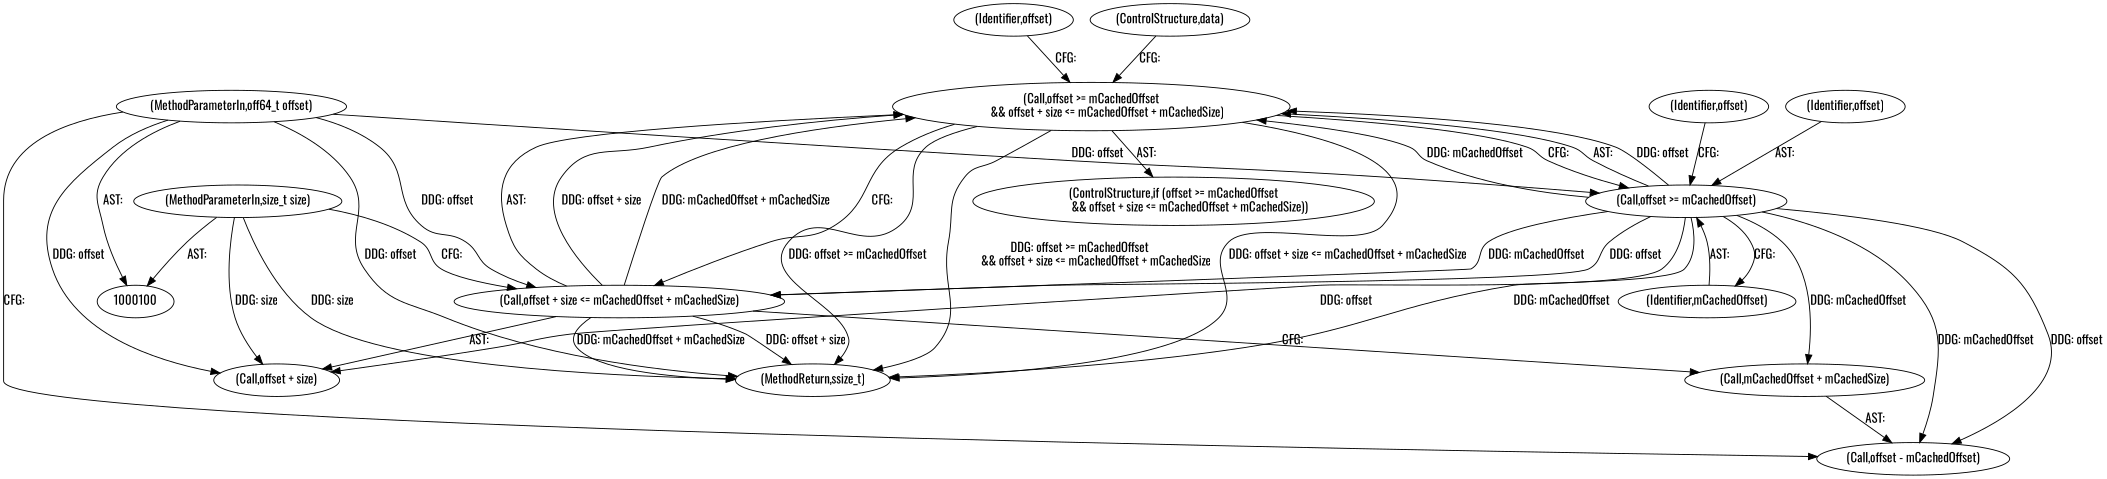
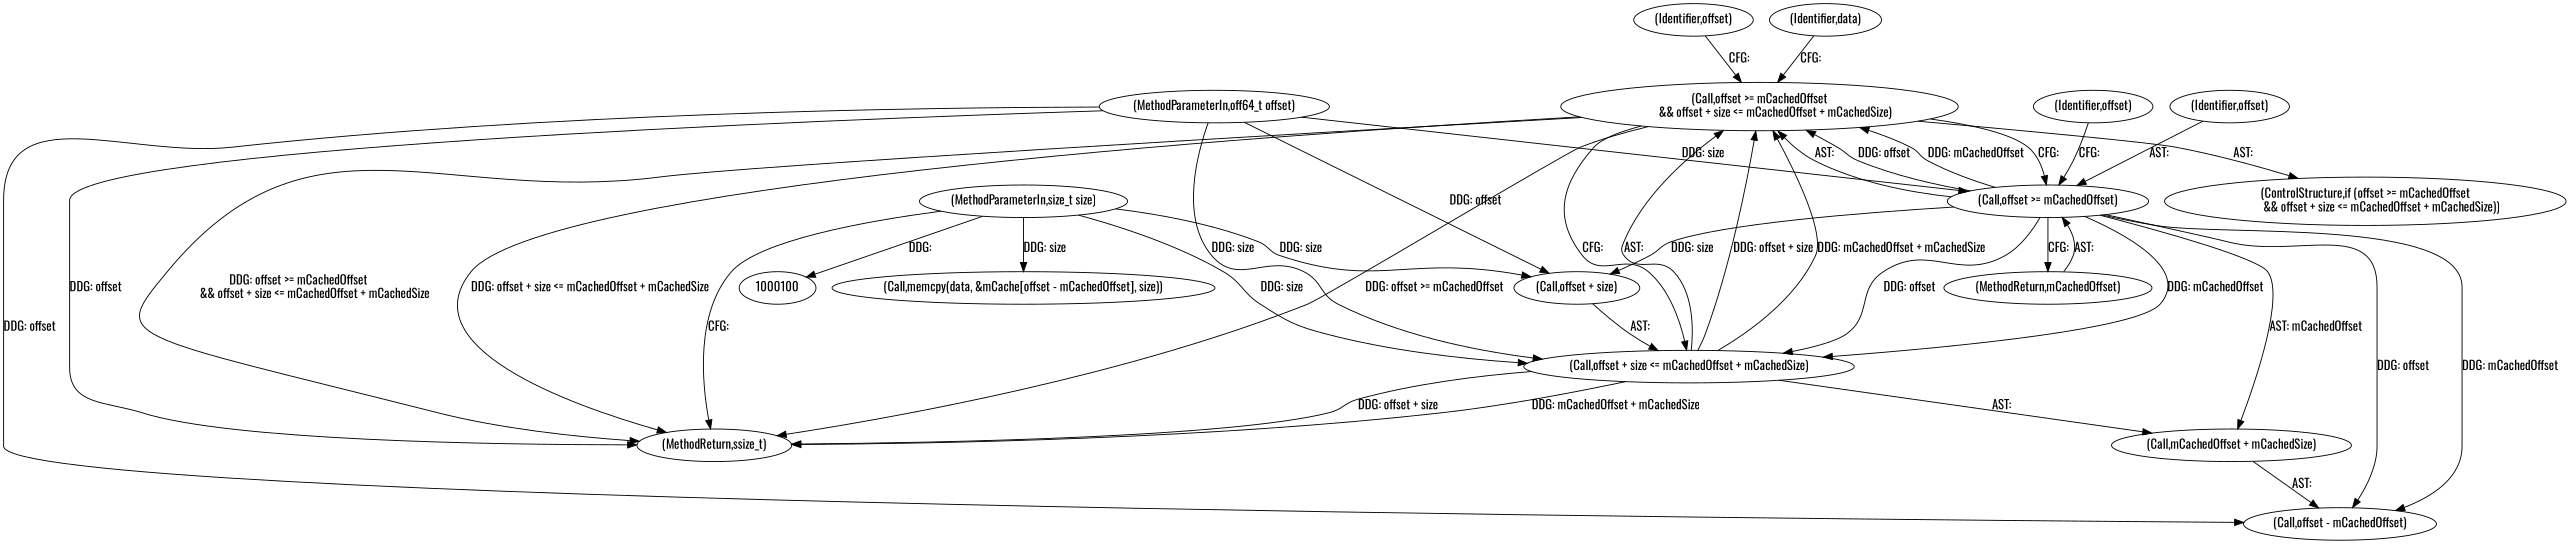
node "(ControlStructure,data)": label "(ControlStructure,data)" -> "(Identifier,data)"
edge "(MethodParameterIn,off64_t offset)" -> "(Call,offset >= mCachedOffset)": label "DDG: offset" -> "DDG: size"
edge "(MethodParameterIn,off64_t offset)" -> "1000100": removed, label "AST:"
edge "(MethodParameterIn,off64_t offset)" -> "(Call,offset + size <= mCachedOffset + mCachedSize)": label "DDG: offset" -> "DDG: size"
edge "(MethodParameterIn,size_t size)" -> "1000100": label "AST: " -> "DDG: "
edge "(MethodParameterIn,size_t size)" -> "(Call,offset + size <= mCachedOffset + mCachedSize)": label "CFG: " -> "DDG: size"
node "(Call,memcpy(data, &mCache[offset - mCachedOffset], size))": added
edge "(MethodParameterIn,off64_t offset)" -> "(Call,offset - mCachedOffset)": label "CFG: " -> "DDG: offset"
edge "(MethodParameterIn,size_t size)" -> "(MethodReturn,ssize_t)": label "DDG: size" -> "CFG: "
edge "(Call,offset >= mCachedOffset)" -> "(Call,offset + size)": label "DDG: offset" -> "DDG: size"
node "(Identifier,mCachedOffset)": label "(Identifier,mCachedOffset)" -> "(MethodReturn,mCachedOffset)"
edge "(Call,offset >= mCachedOffset)" -> "(Call,mCachedOffset + mCachedSize)": label "DDG: mCachedOffset" -> "AST: mCachedOffset"
edge "(Call,offset >= mCachedOffset)" -> "(MethodReturn,ssize_t)": removed, label "DDG: mCachedOffset"
edge "(Call,offset + size <= mCachedOffset + mCachedSize)" -> "(Call,mCachedOffset + mCachedSize)": label "CFG: " -> "AST: "
edge "(Call,offset + size <= mCachedOffset + mCachedSize)" -> "(Call,offset + size)": reversed
